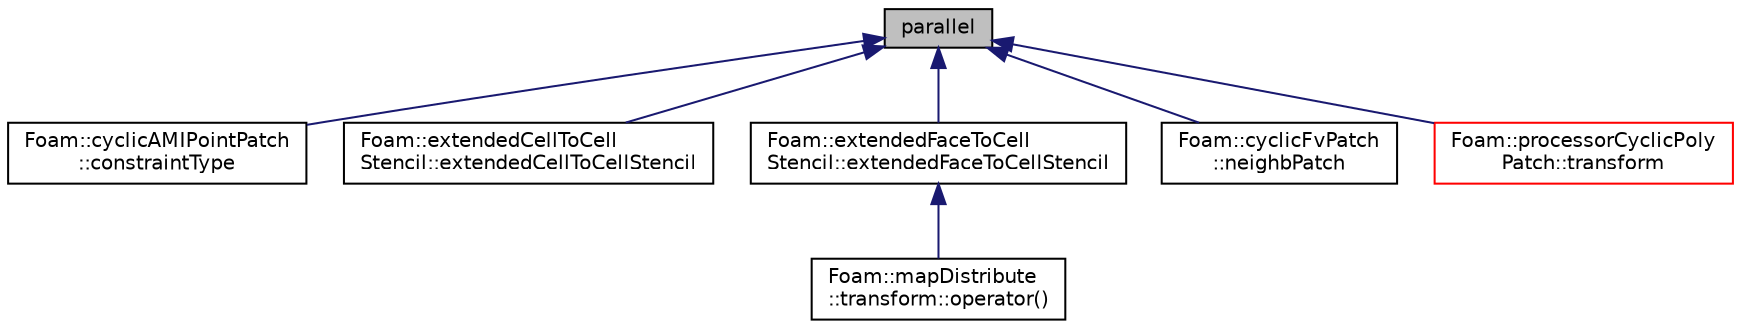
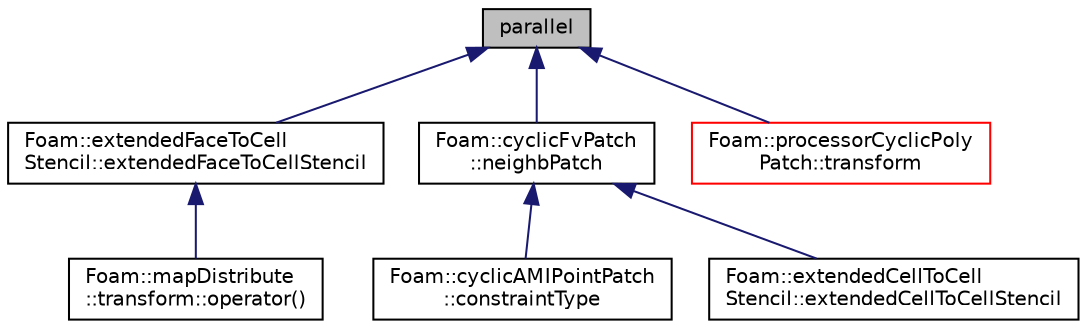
edge "Foam::cyclicAMIPointPatch ::constraintType" -> "parallel": now "Foam::cyclicAMIPointPatch ::constraintType" -> "Foam::cyclicFvPatch ::neighbPatch"
edge "Foam::extendedCellToCell Stencil::extendedCellToCellStencil" -> "parallel": now "Foam::extendedCellToCell Stencil::extendedCellToCellStencil" -> "Foam::cyclicFvPatch ::neighbPatch"
